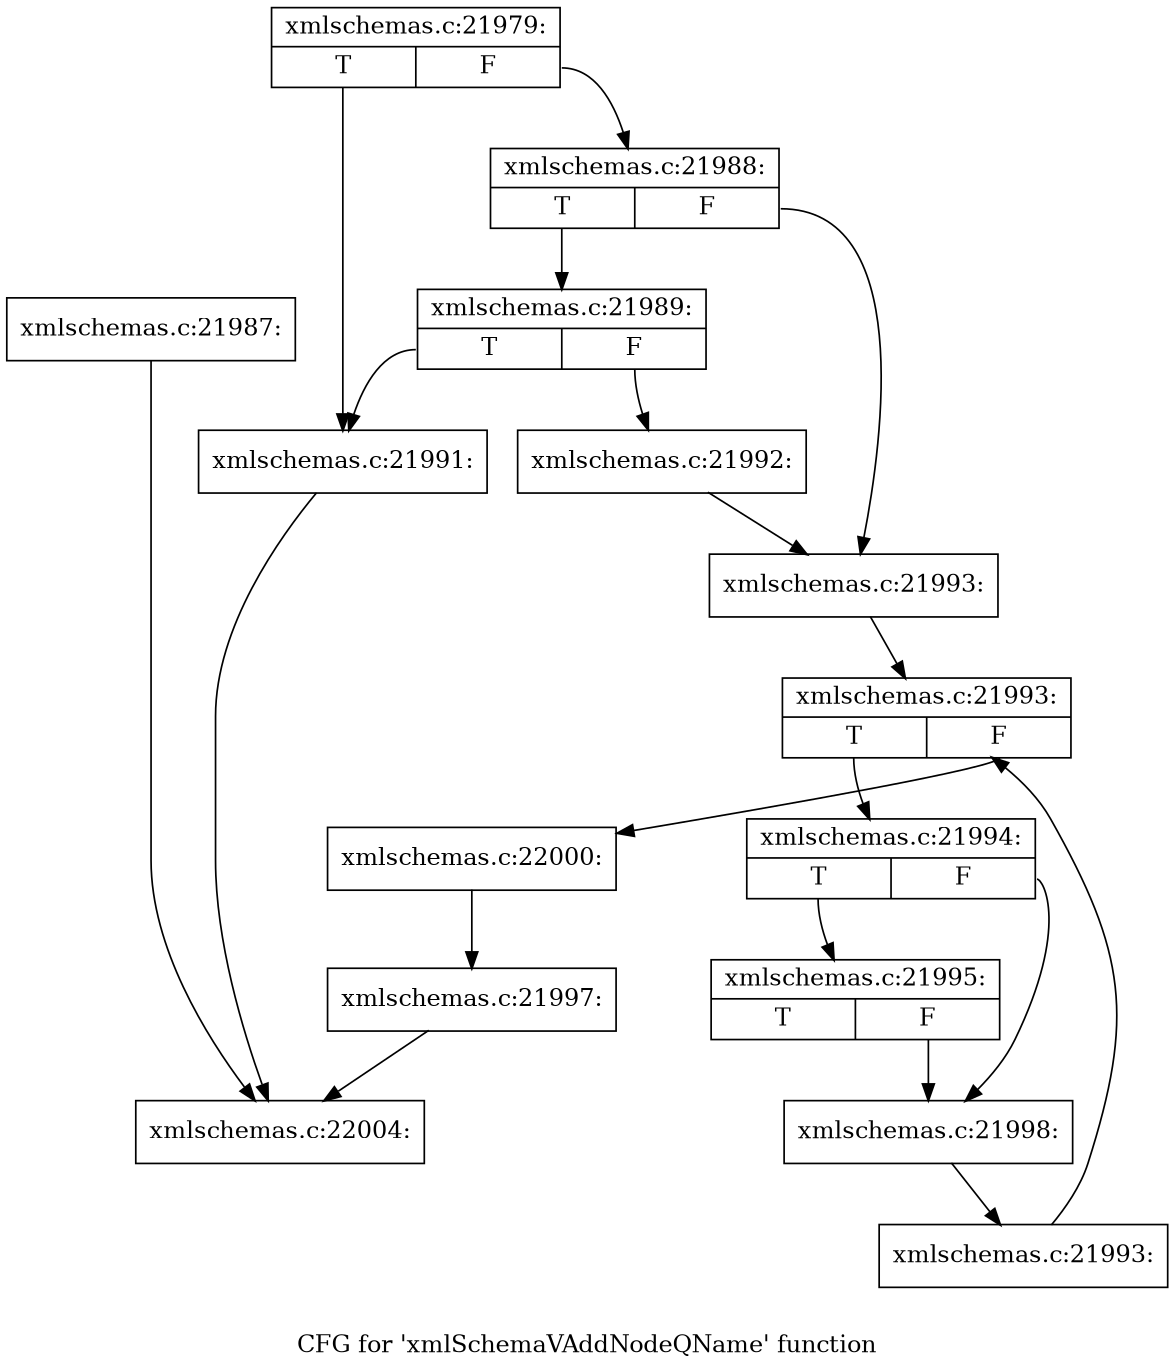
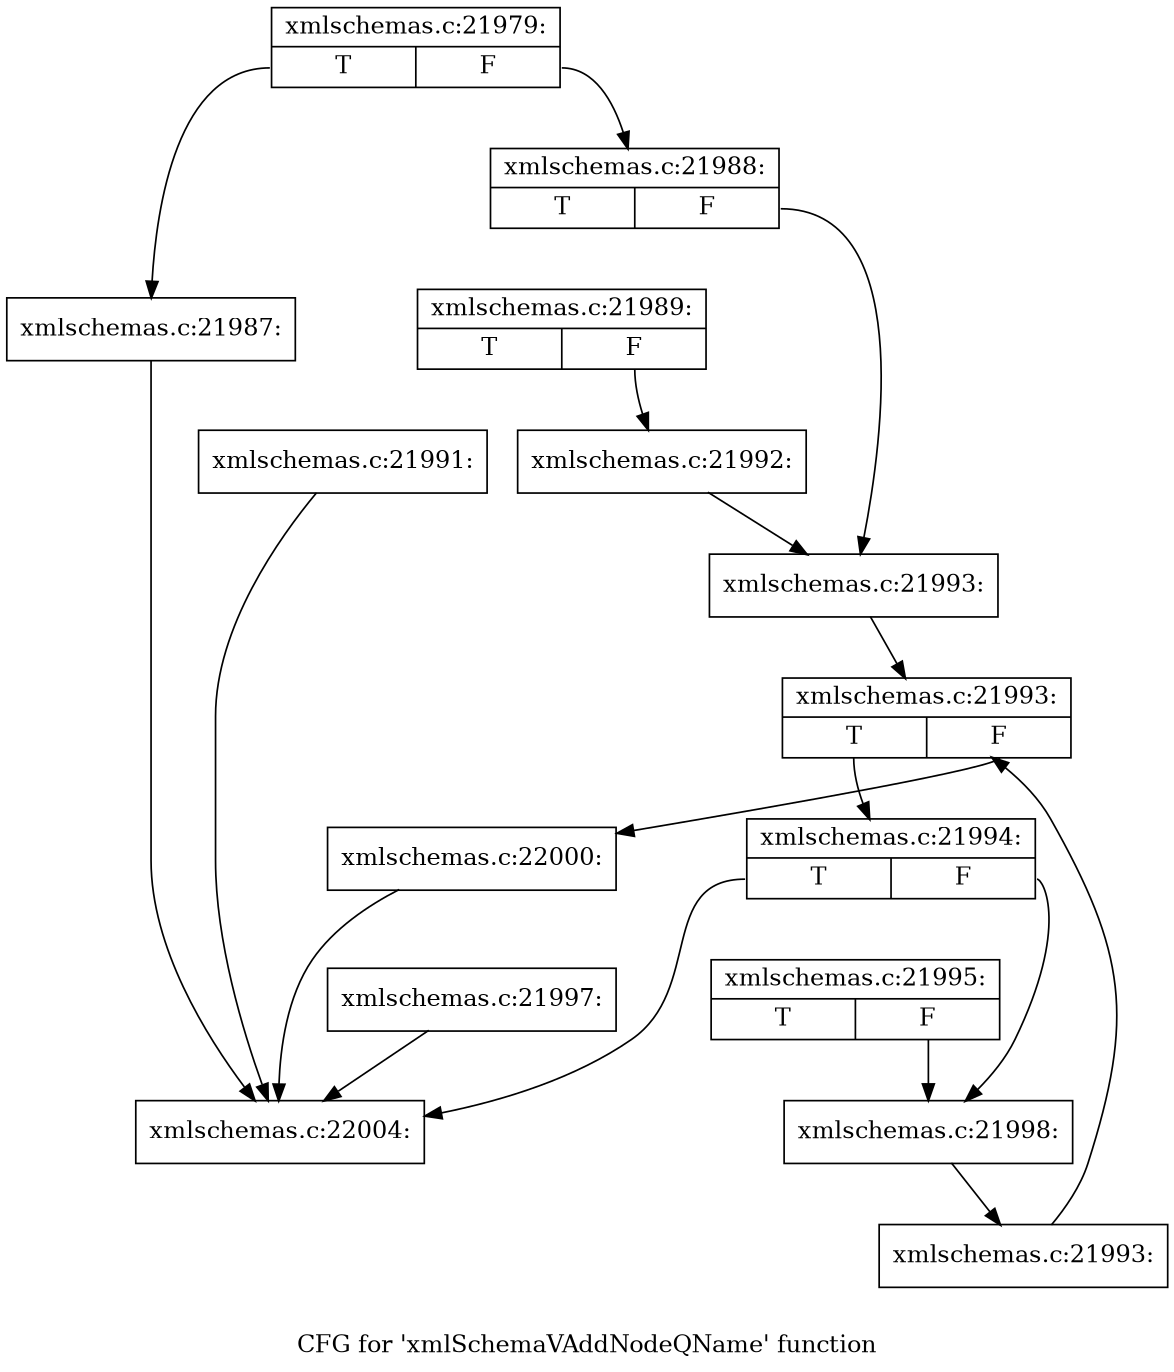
edge "xmlschemas.c:21988:" -> "xmlschemas.c:21989:": removed
edge "xmlschemas.c:21979:" -> "xmlschemas.c:21991:": now "xmlschemas.c:21979:" -> "xmlschemas.c:21987:"
edge "xmlschemas.c:21989:" -> "xmlschemas.c:21991:": removed
edge "xmlschemas.c:22000:" -> "xmlschemas.c:21997:": now "xmlschemas.c:22000:" -> "xmlschemas.c:22004:"
edge "xmlschemas.c:21994:" -> "xmlschemas.c:21995:": now "xmlschemas.c:21994:" -> "xmlschemas.c:22004:"
